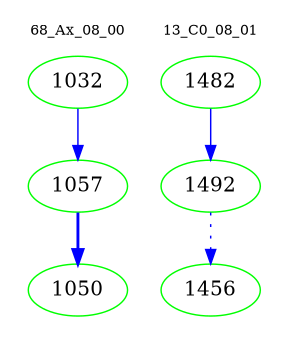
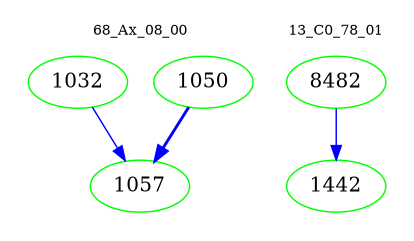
cluster "13_C0_08_01": label "13_C0_08_01" -> "13_C0_78_01"
node "1482": label "1482" -> "8482"
node "1492": label "1492" -> "1442"
edge "1057" -> "1050": reversed
node "1456": removed
